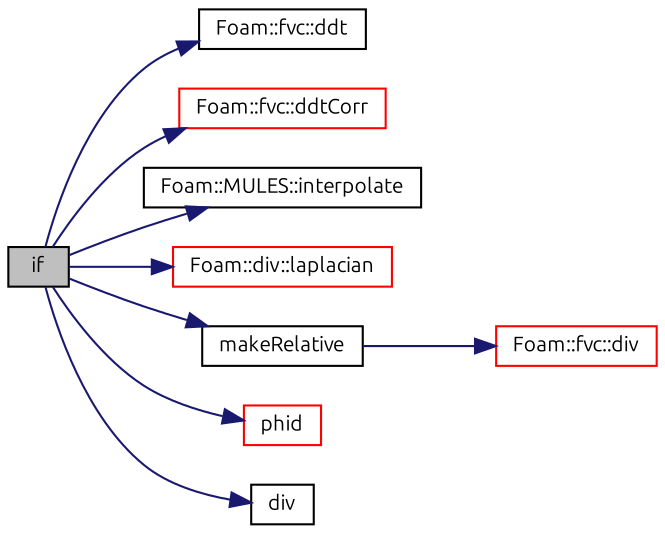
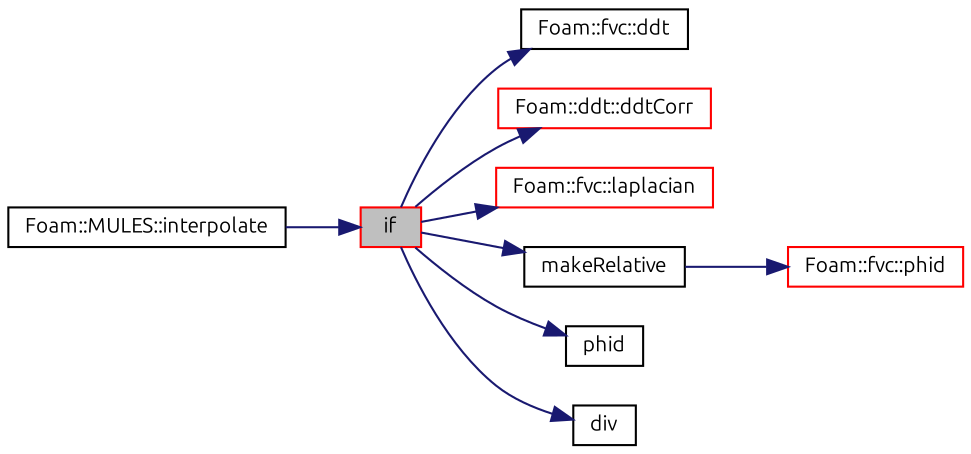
node "Foam::fvc::ddtCorr": label "Foam::fvc::ddtCorr" -> "Foam::ddt::ddtCorr"
edge "if" -> "Foam::MULES::interpolate": reversed
node "if": color black -> red
node "Foam::div::laplacian": label "Foam::div::laplacian" -> "Foam::fvc::laplacian"
node "Foam::fvc::div": label "Foam::fvc::div" -> "Foam::fvc::phid"
node "phid": color red -> black
